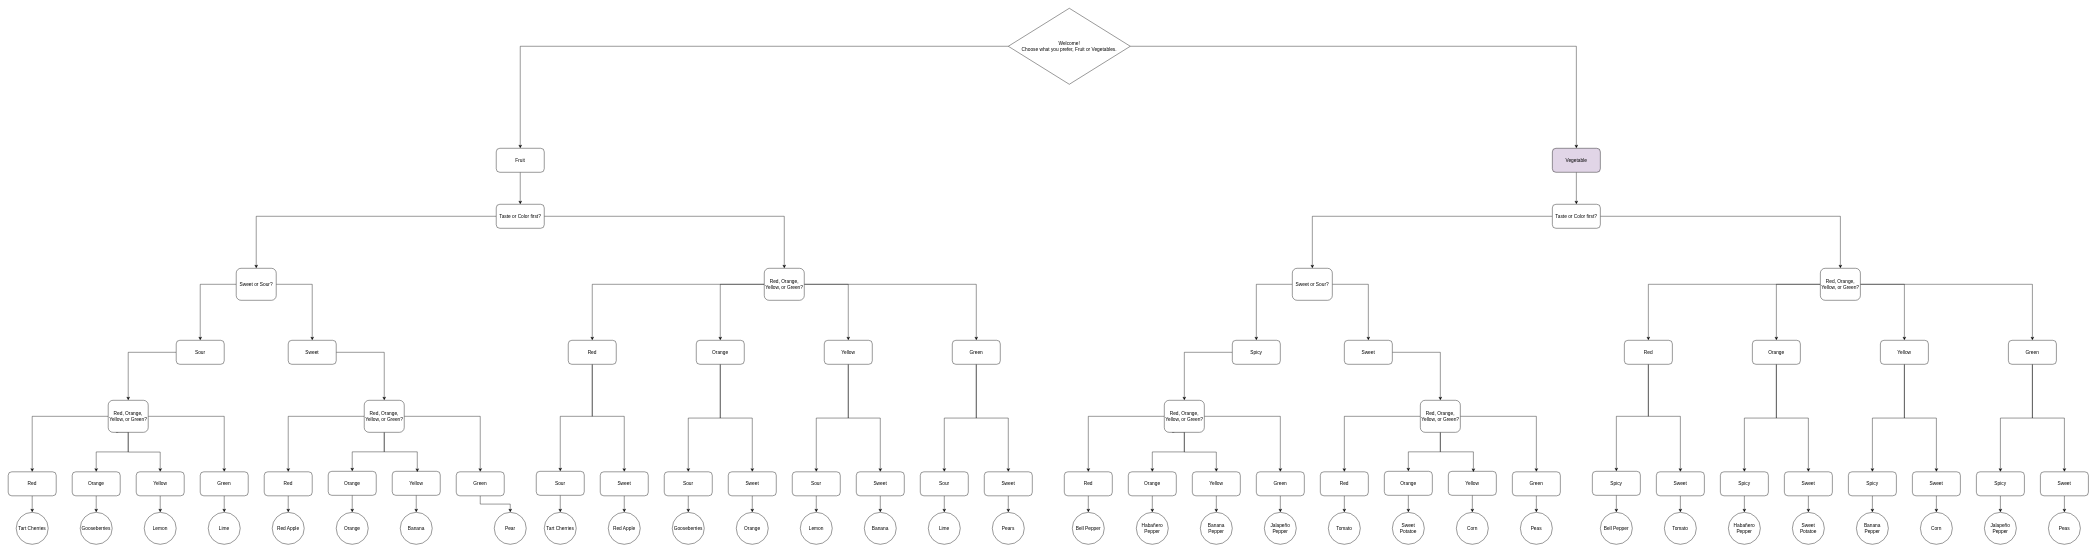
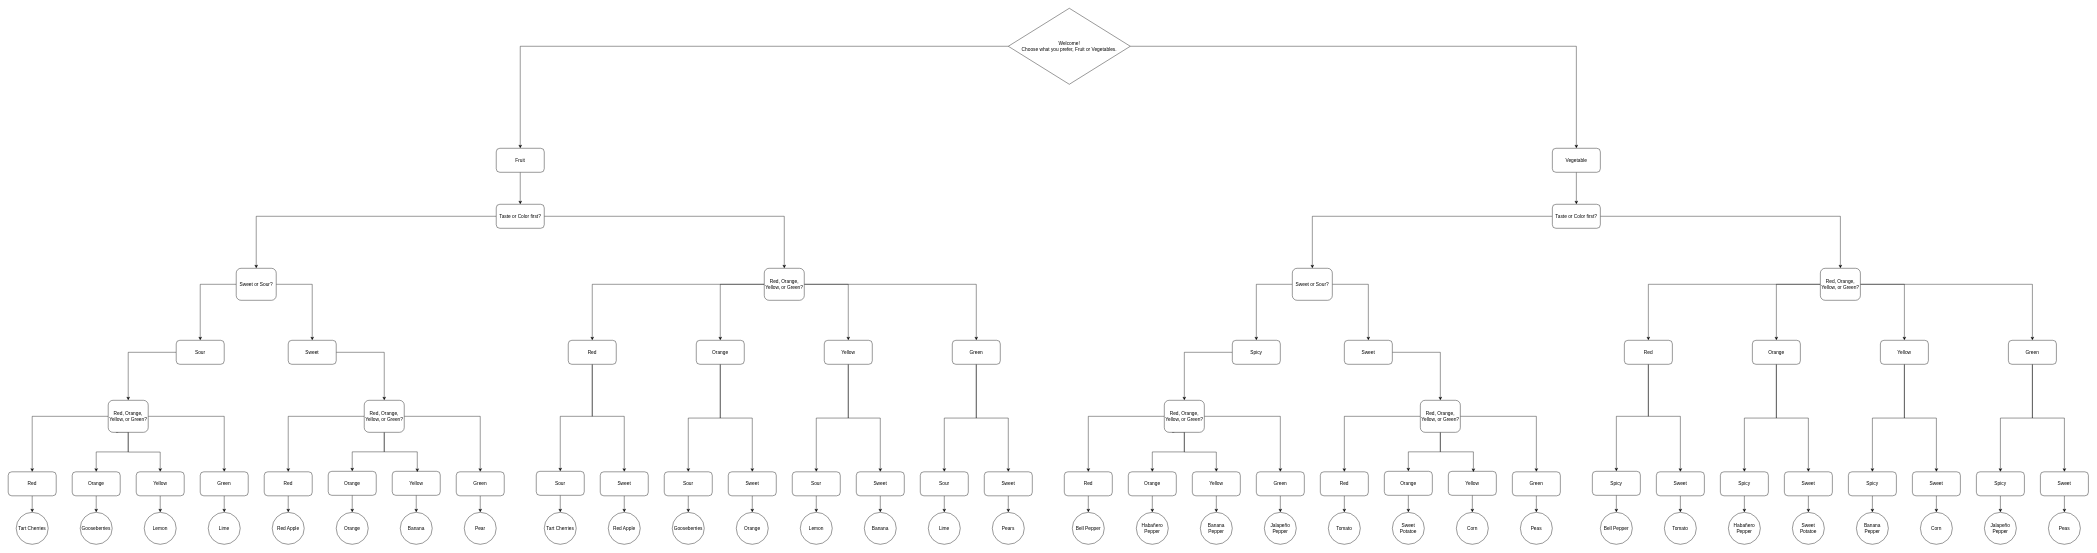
node "Vegetable": fillcolor #e1d5e7 -> #ffffff
node "Pear": moved (510, 528) -> (480, 528)
